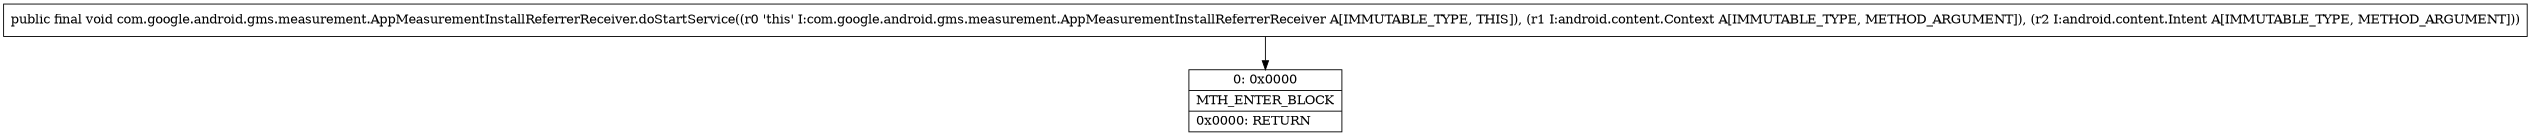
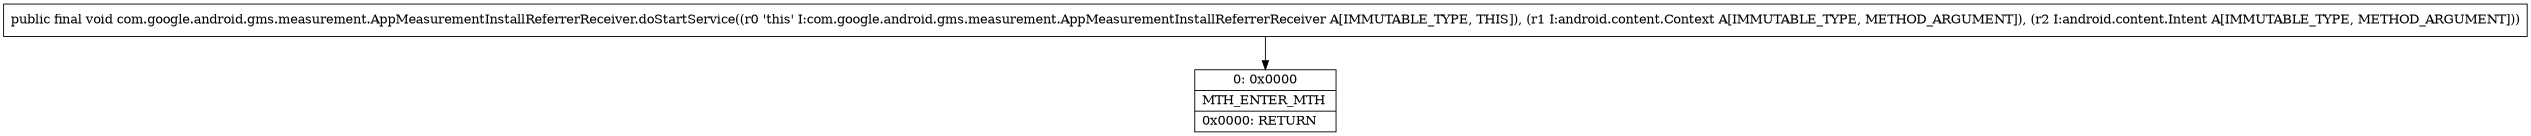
node "0: 0x0000": text "MTH_ENTER_BLOCK" -> "MTH_ENTER_MTH"
